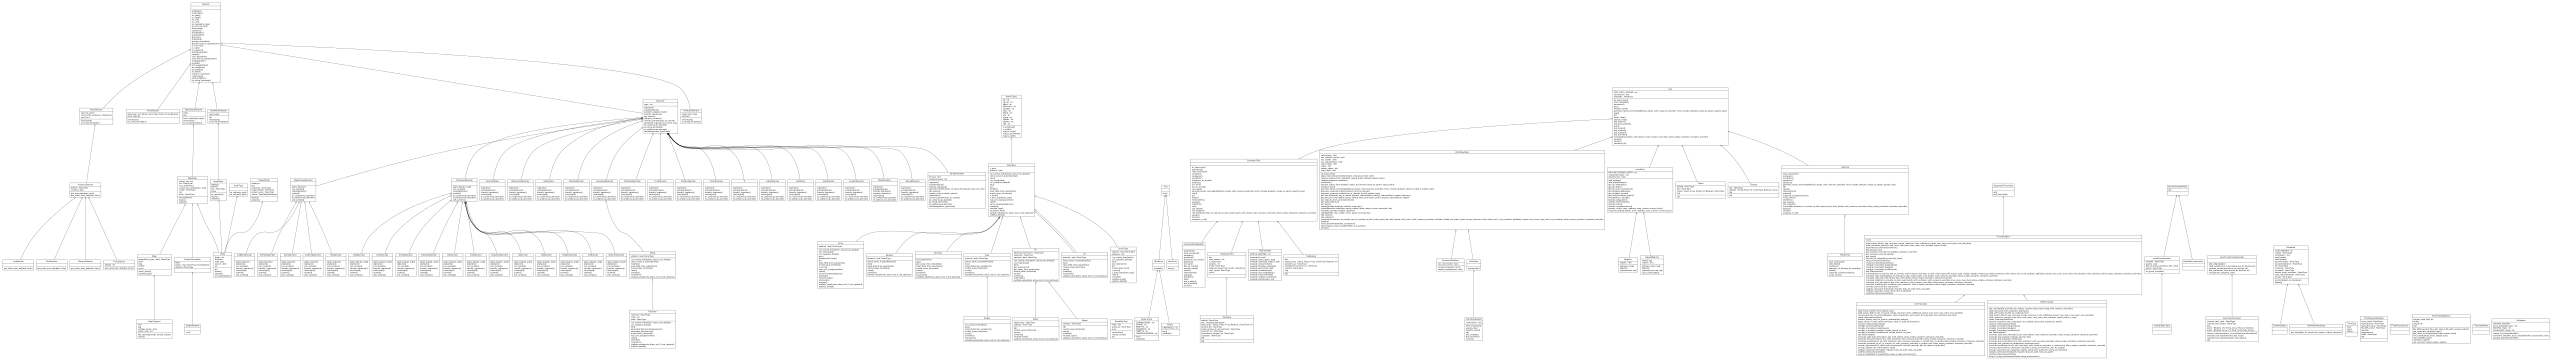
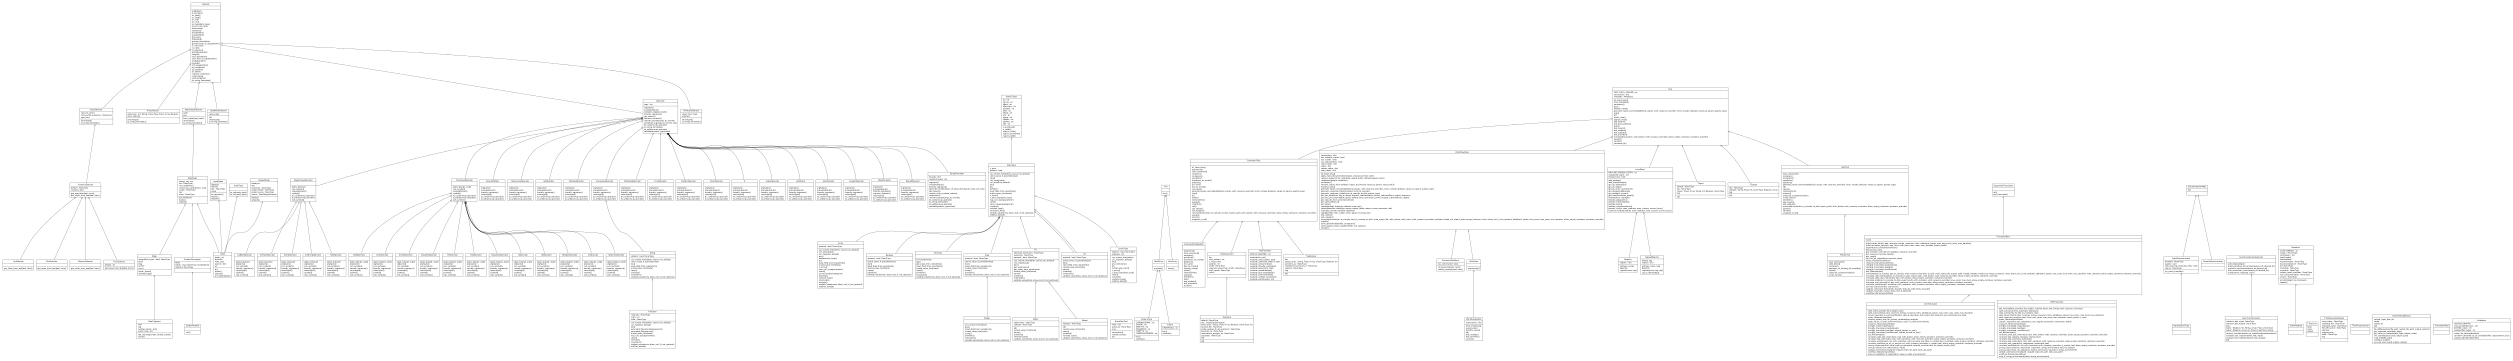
node "String": text "modules()" -> "doc()"
node "WorkflowMetadata": removed
